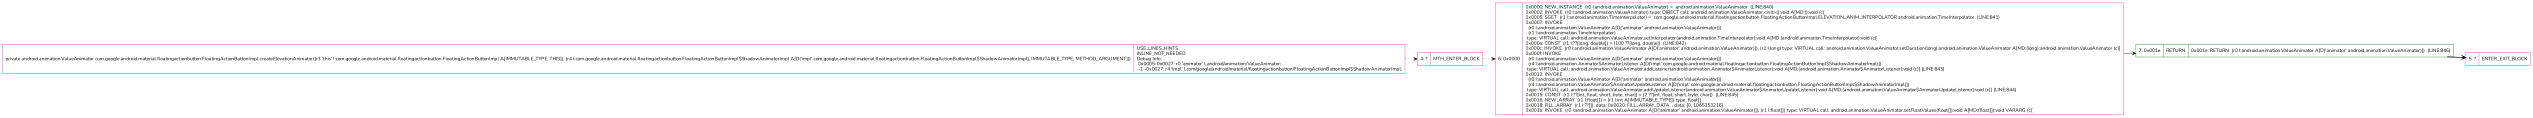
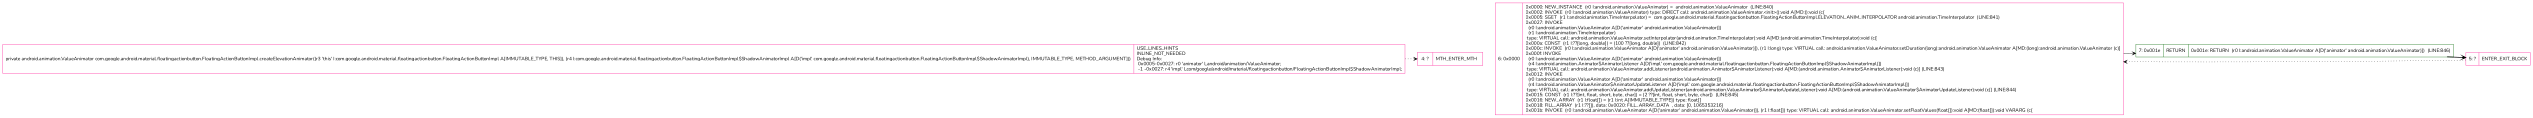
node "6: 0x0000": text "0x0007: INVOKE" -> "0x0027: INVOKE"
node "4: ?": text "MTH_ENTER_BLOCK" -> "MTH_ENTER_MTH"
edge "4: ?" -> "6: 0x0000": now "5: ?" -> "6: 0x0000"
